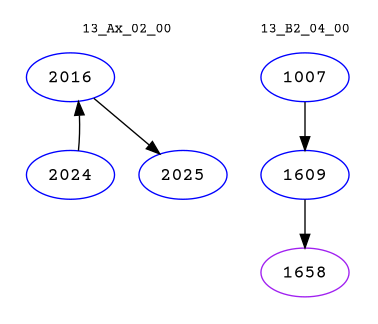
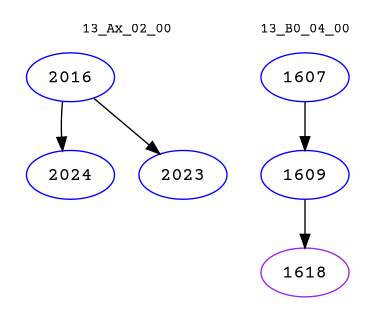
cluster "13_B2_04_00": label "13_B2_04_00" -> "13_B0_04_00"
node "1007": label "1007" -> "1607"
edge "2024" -> "2016": reversed
node "2025": label "2025" -> "2023"
node "1658": label "1658" -> "1618"
